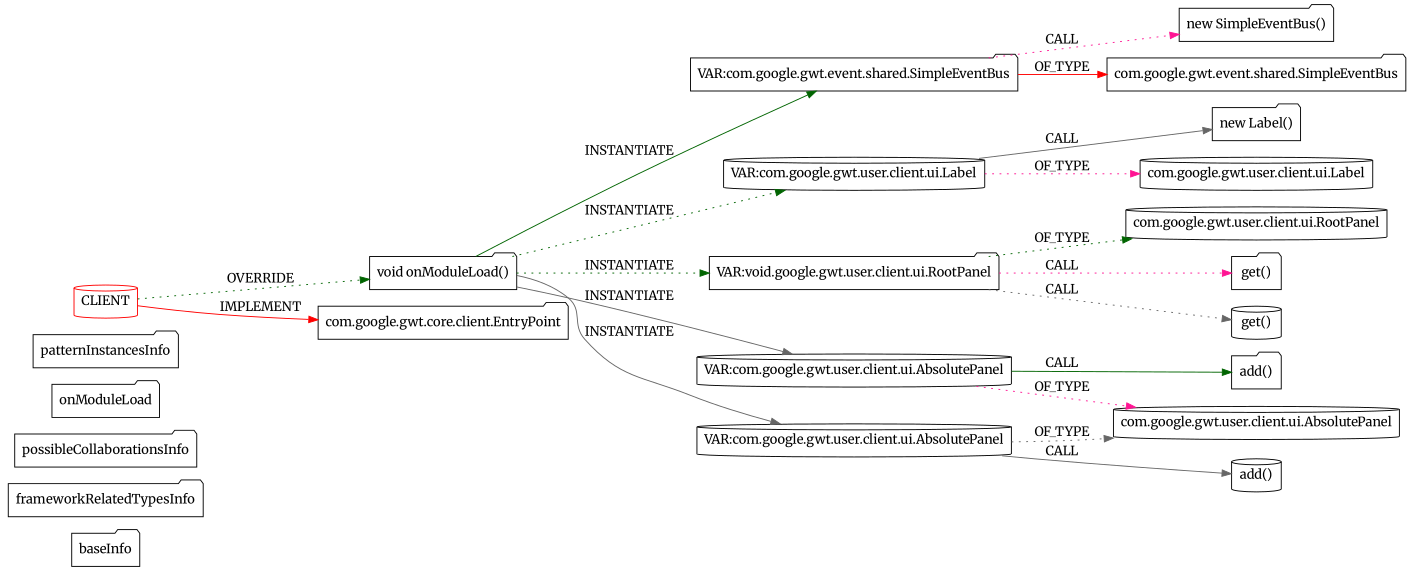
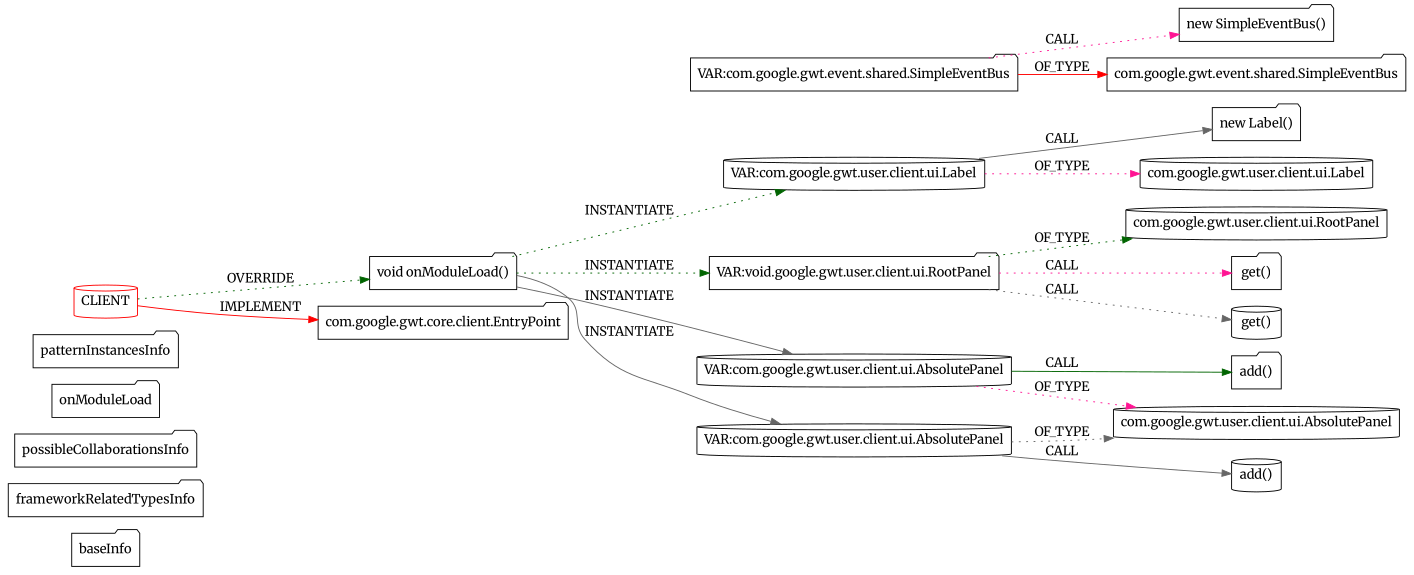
edge "void onModuleLoad()" -> "VAR:com.google.gwt.event.shared.SimpleEventBus": removed, label "INSTANTIATE"
